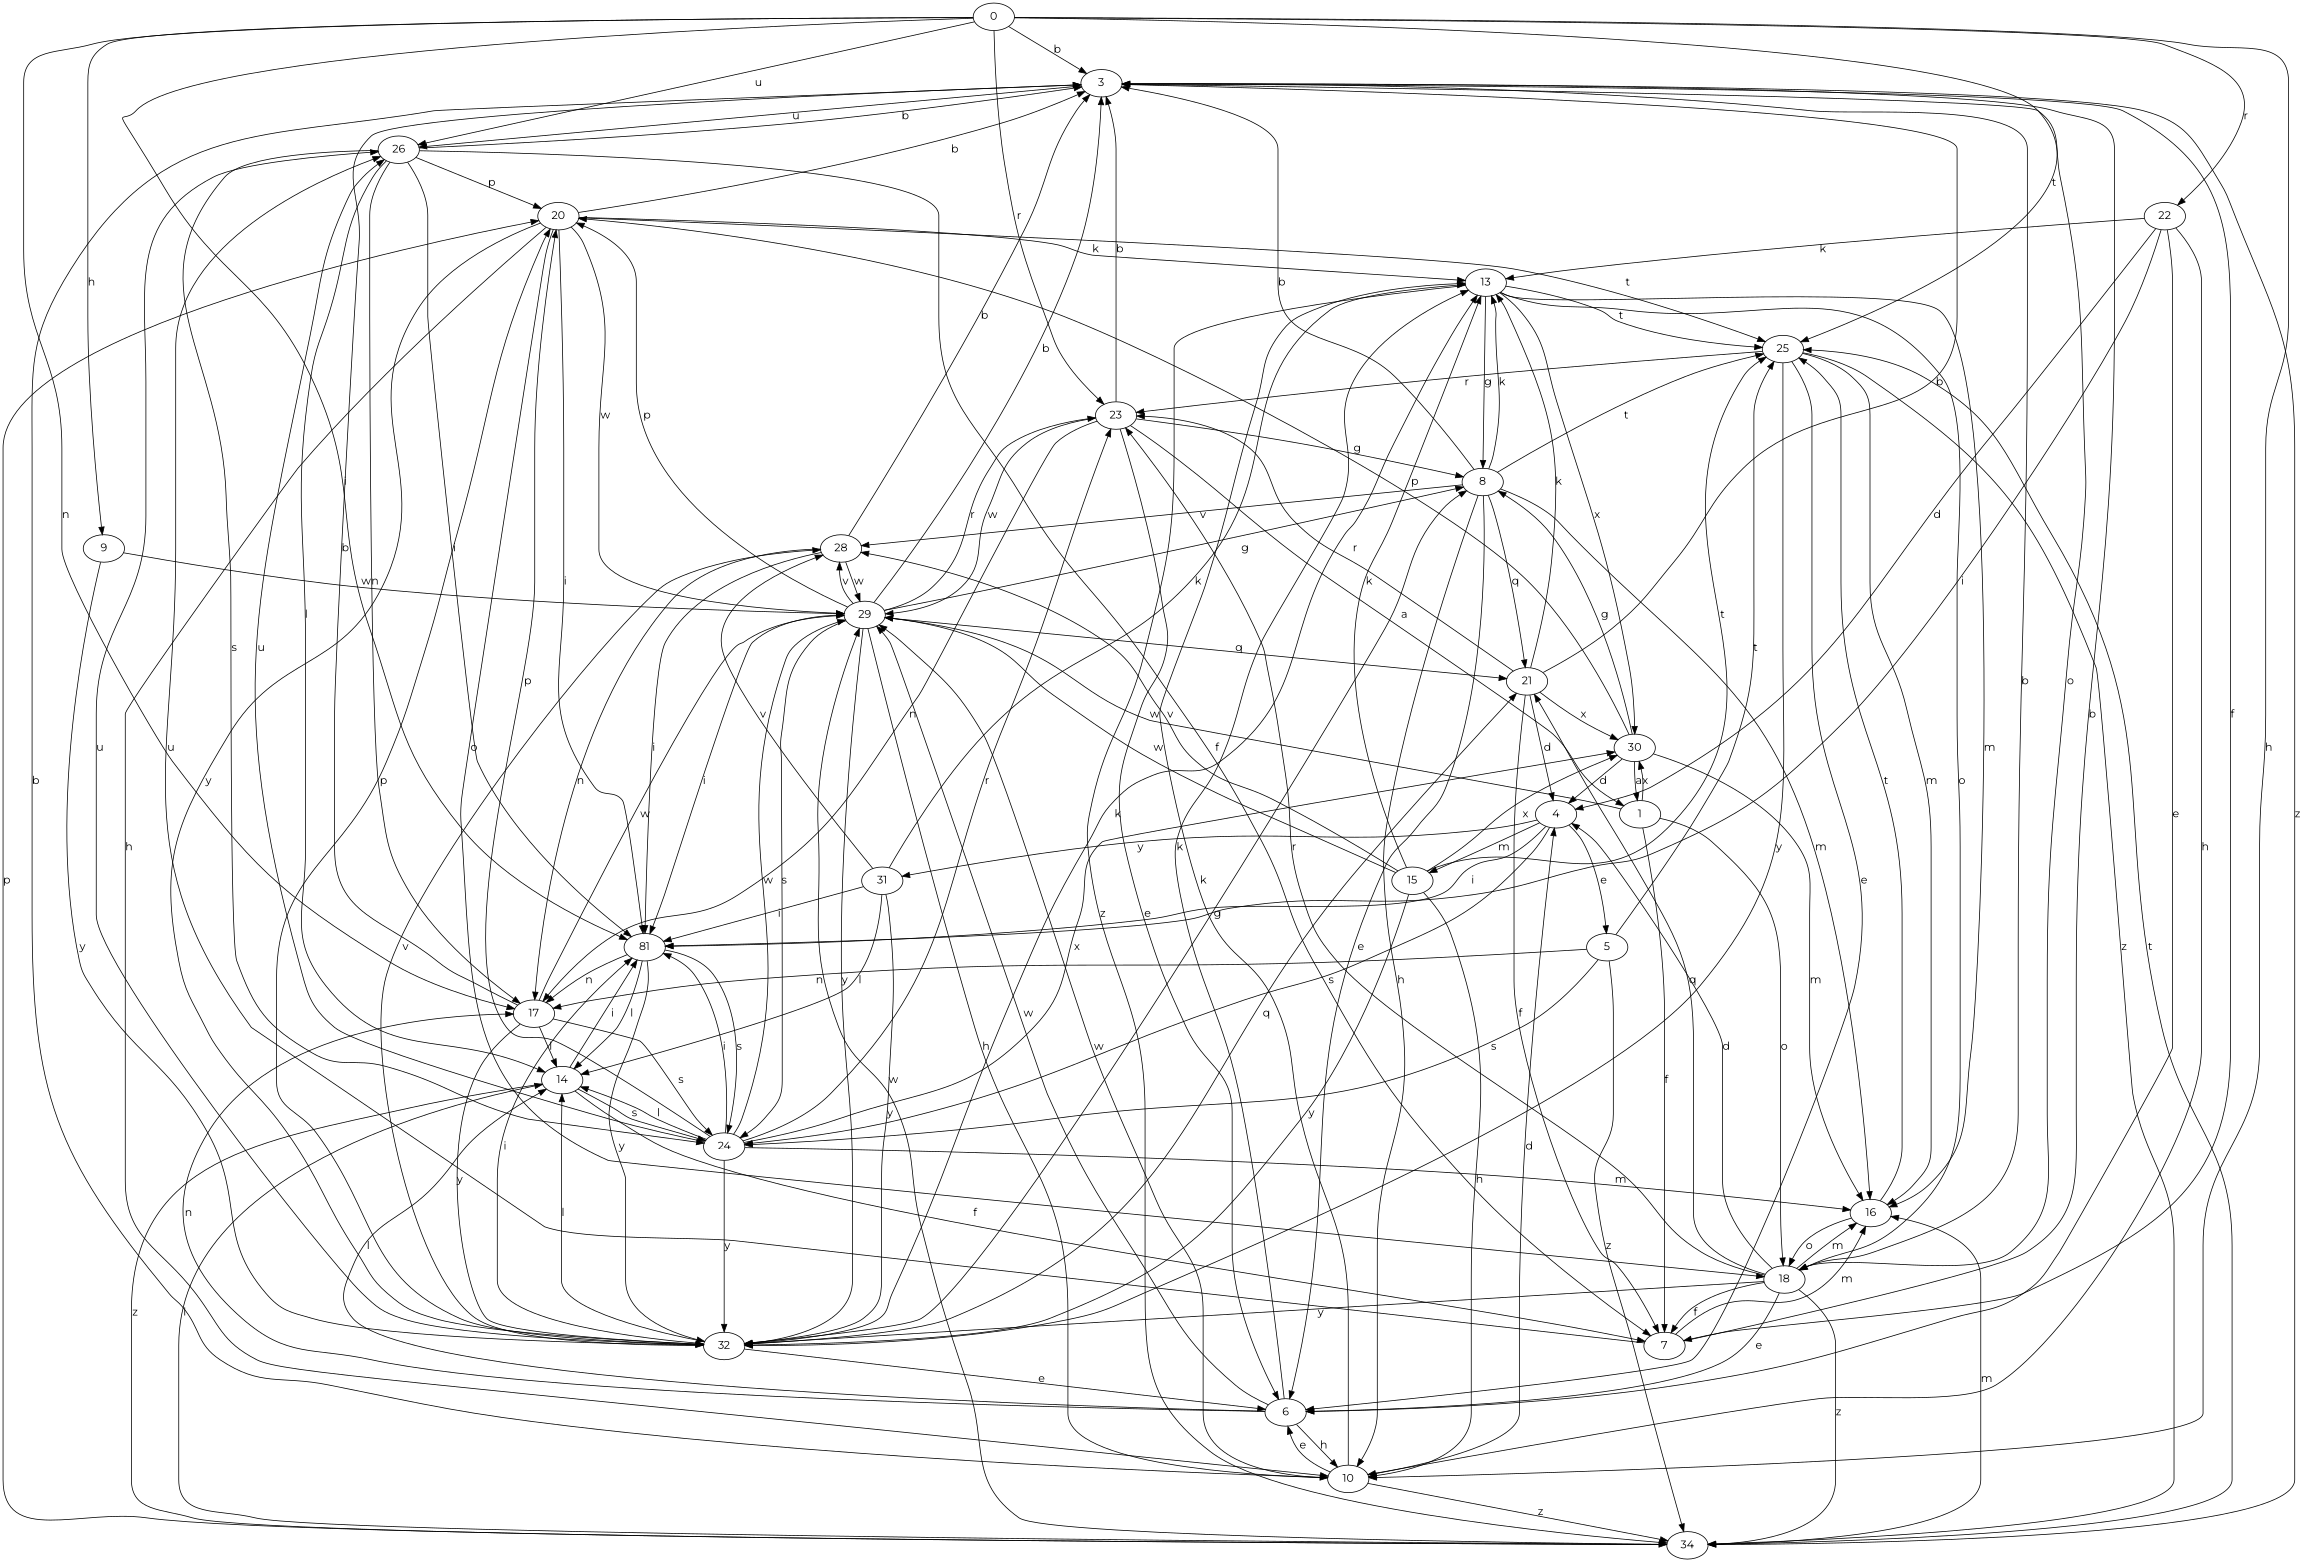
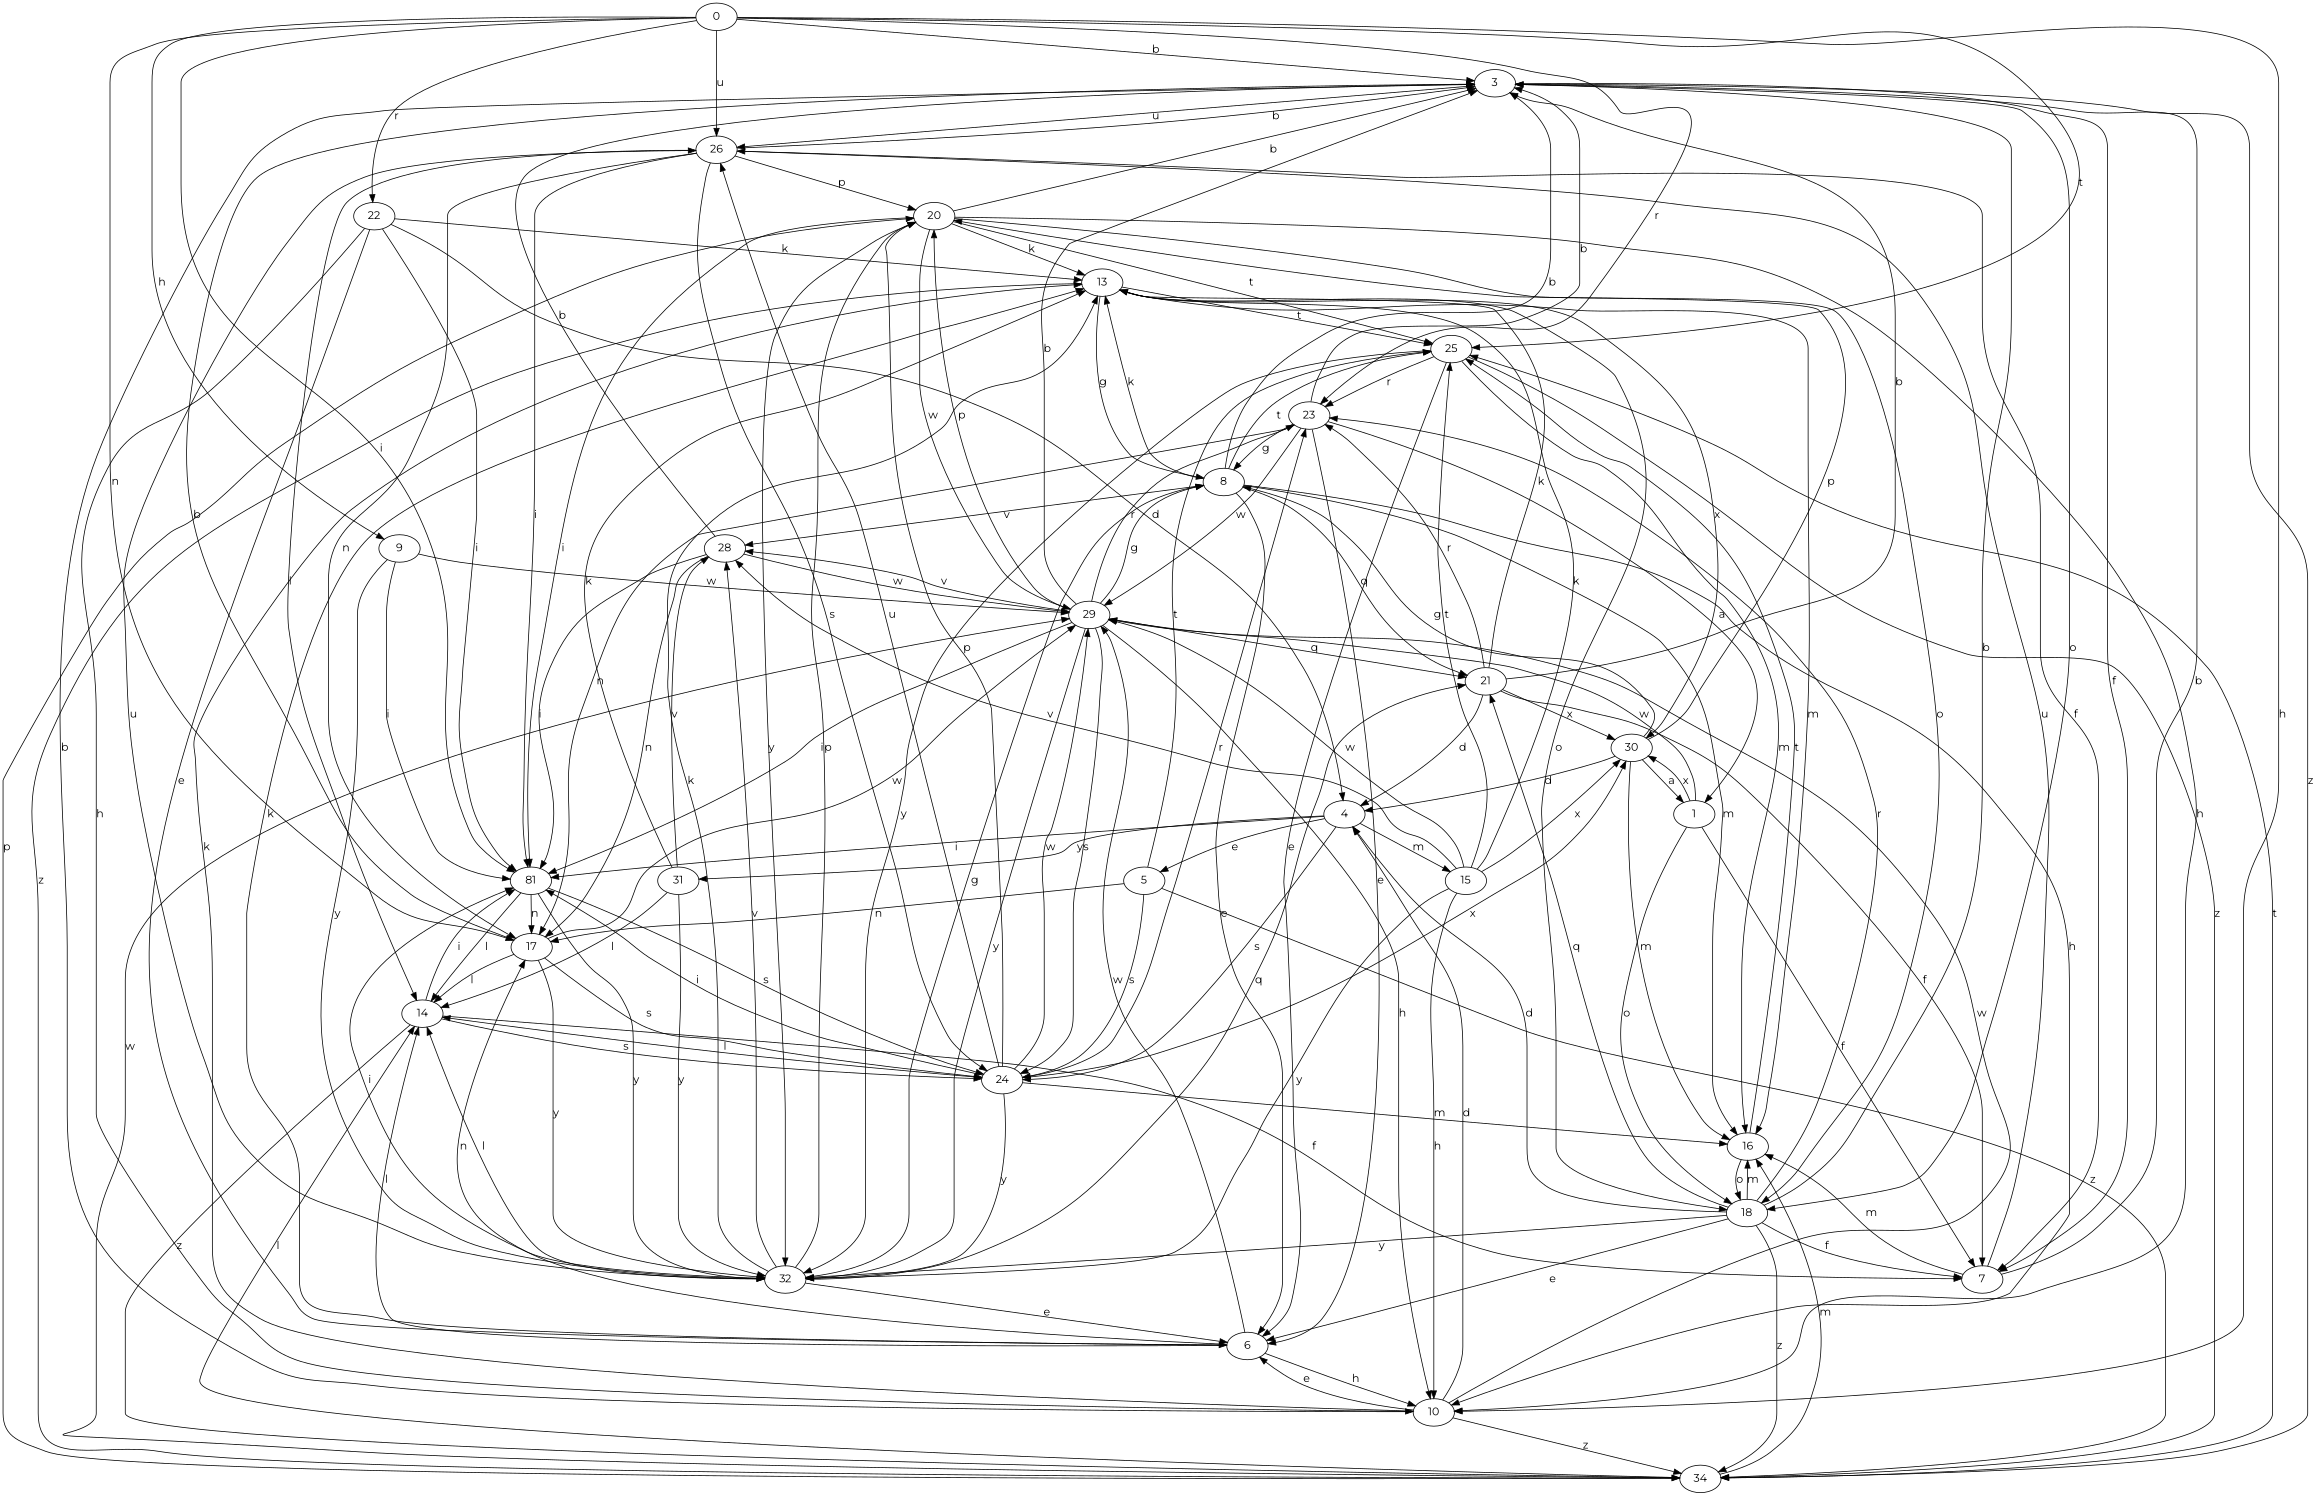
edge "31" -> "81": now "9" -> "81"
